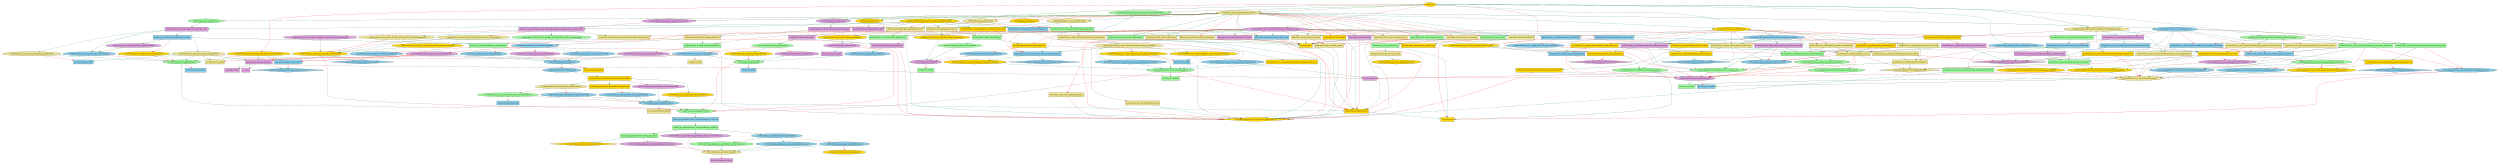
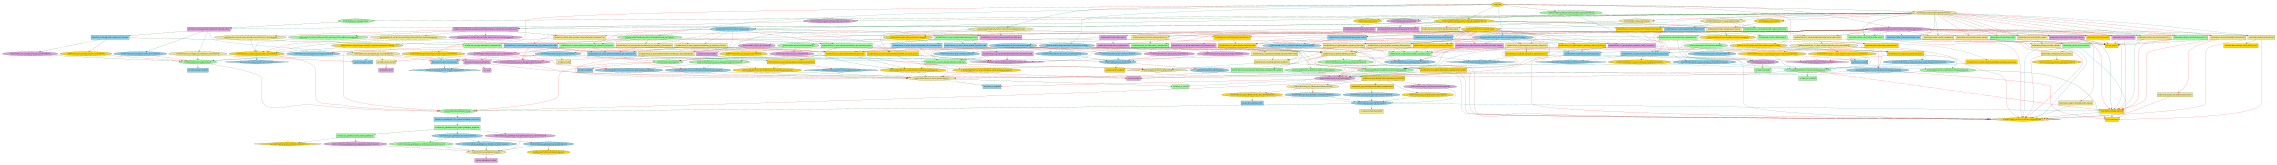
node "list.kyverno.helm_release.kyverno_extras": label "list.kyverno.helm_release.kyverno_extras" -> "module.kyverno.helm_release.kyverno_extras"
edge "[root] module.cert_manager.var.cloud_provider (expand)" -> "[root] module.cert_manager.var.acme_server (expand)": now "[root] module.cert_manager.var.cloud_provider (expand)" -> "[root] module.cert_manager (expand)"
edge "data.azurerm_resource_group.this" -> "var.location_short": now "var.external_dns_config" -> "var.location_short"
node "module.aad_pod_identity.kubernetes_namespace.this": label "module.aad_pod_identity.kubernetes_namespace.this" -> "module.aad_pod_namespace.kubernetes_namespace.this"
node "[root] module.aad_pod_identity.var.aad_pod_identity (expand)": fillcolor palegreen -> gold
